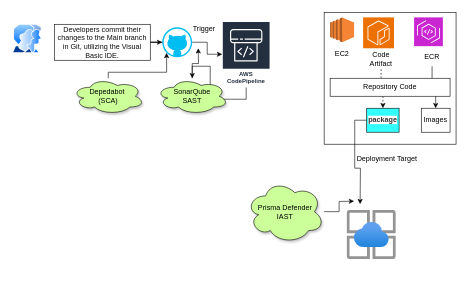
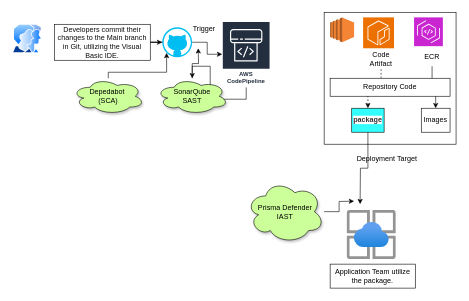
node "EC2": removed
node "package": moved (383, 120) -> (368, 120)
node "Application Team utilize the package.": added
